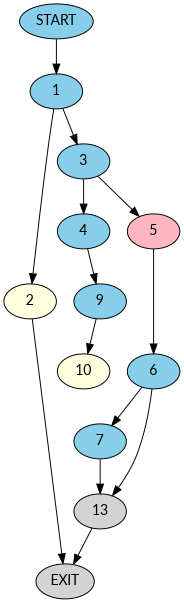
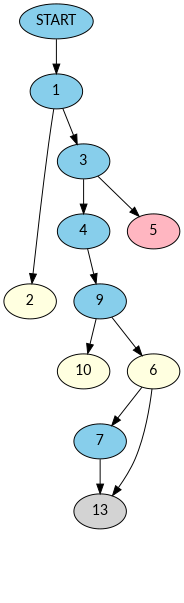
edge "5" -> "6": now "9" -> "6"
node "6": fillcolor skyblue -> lightyellow
node "EXIT": removed
